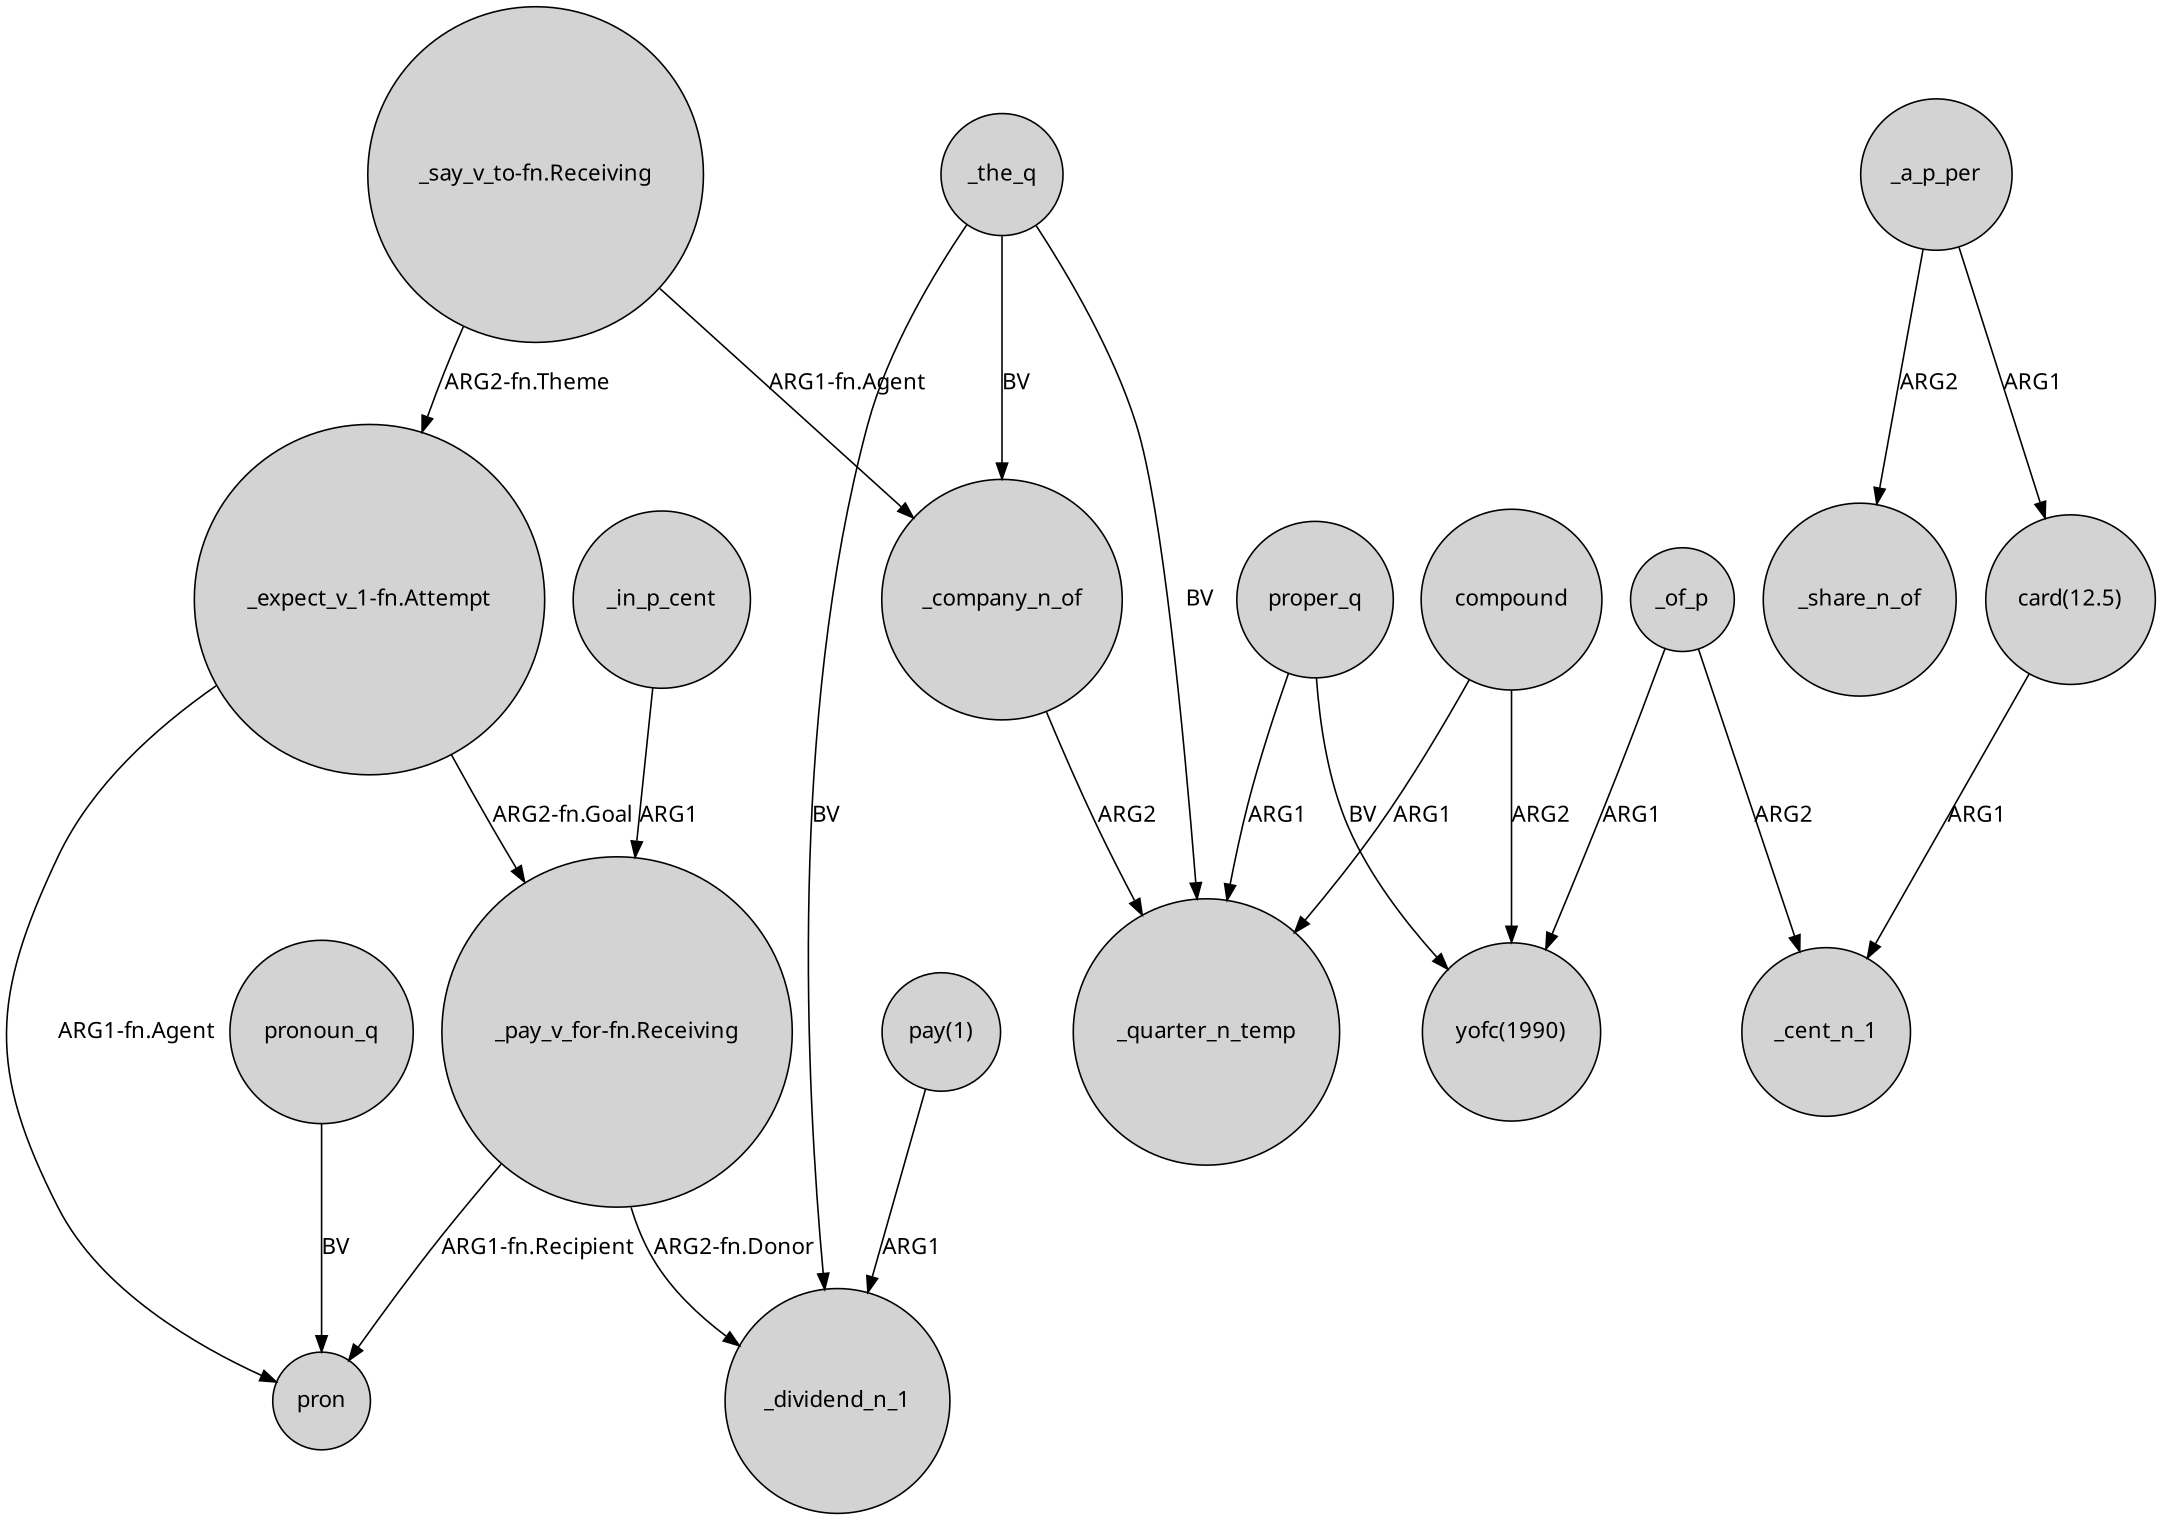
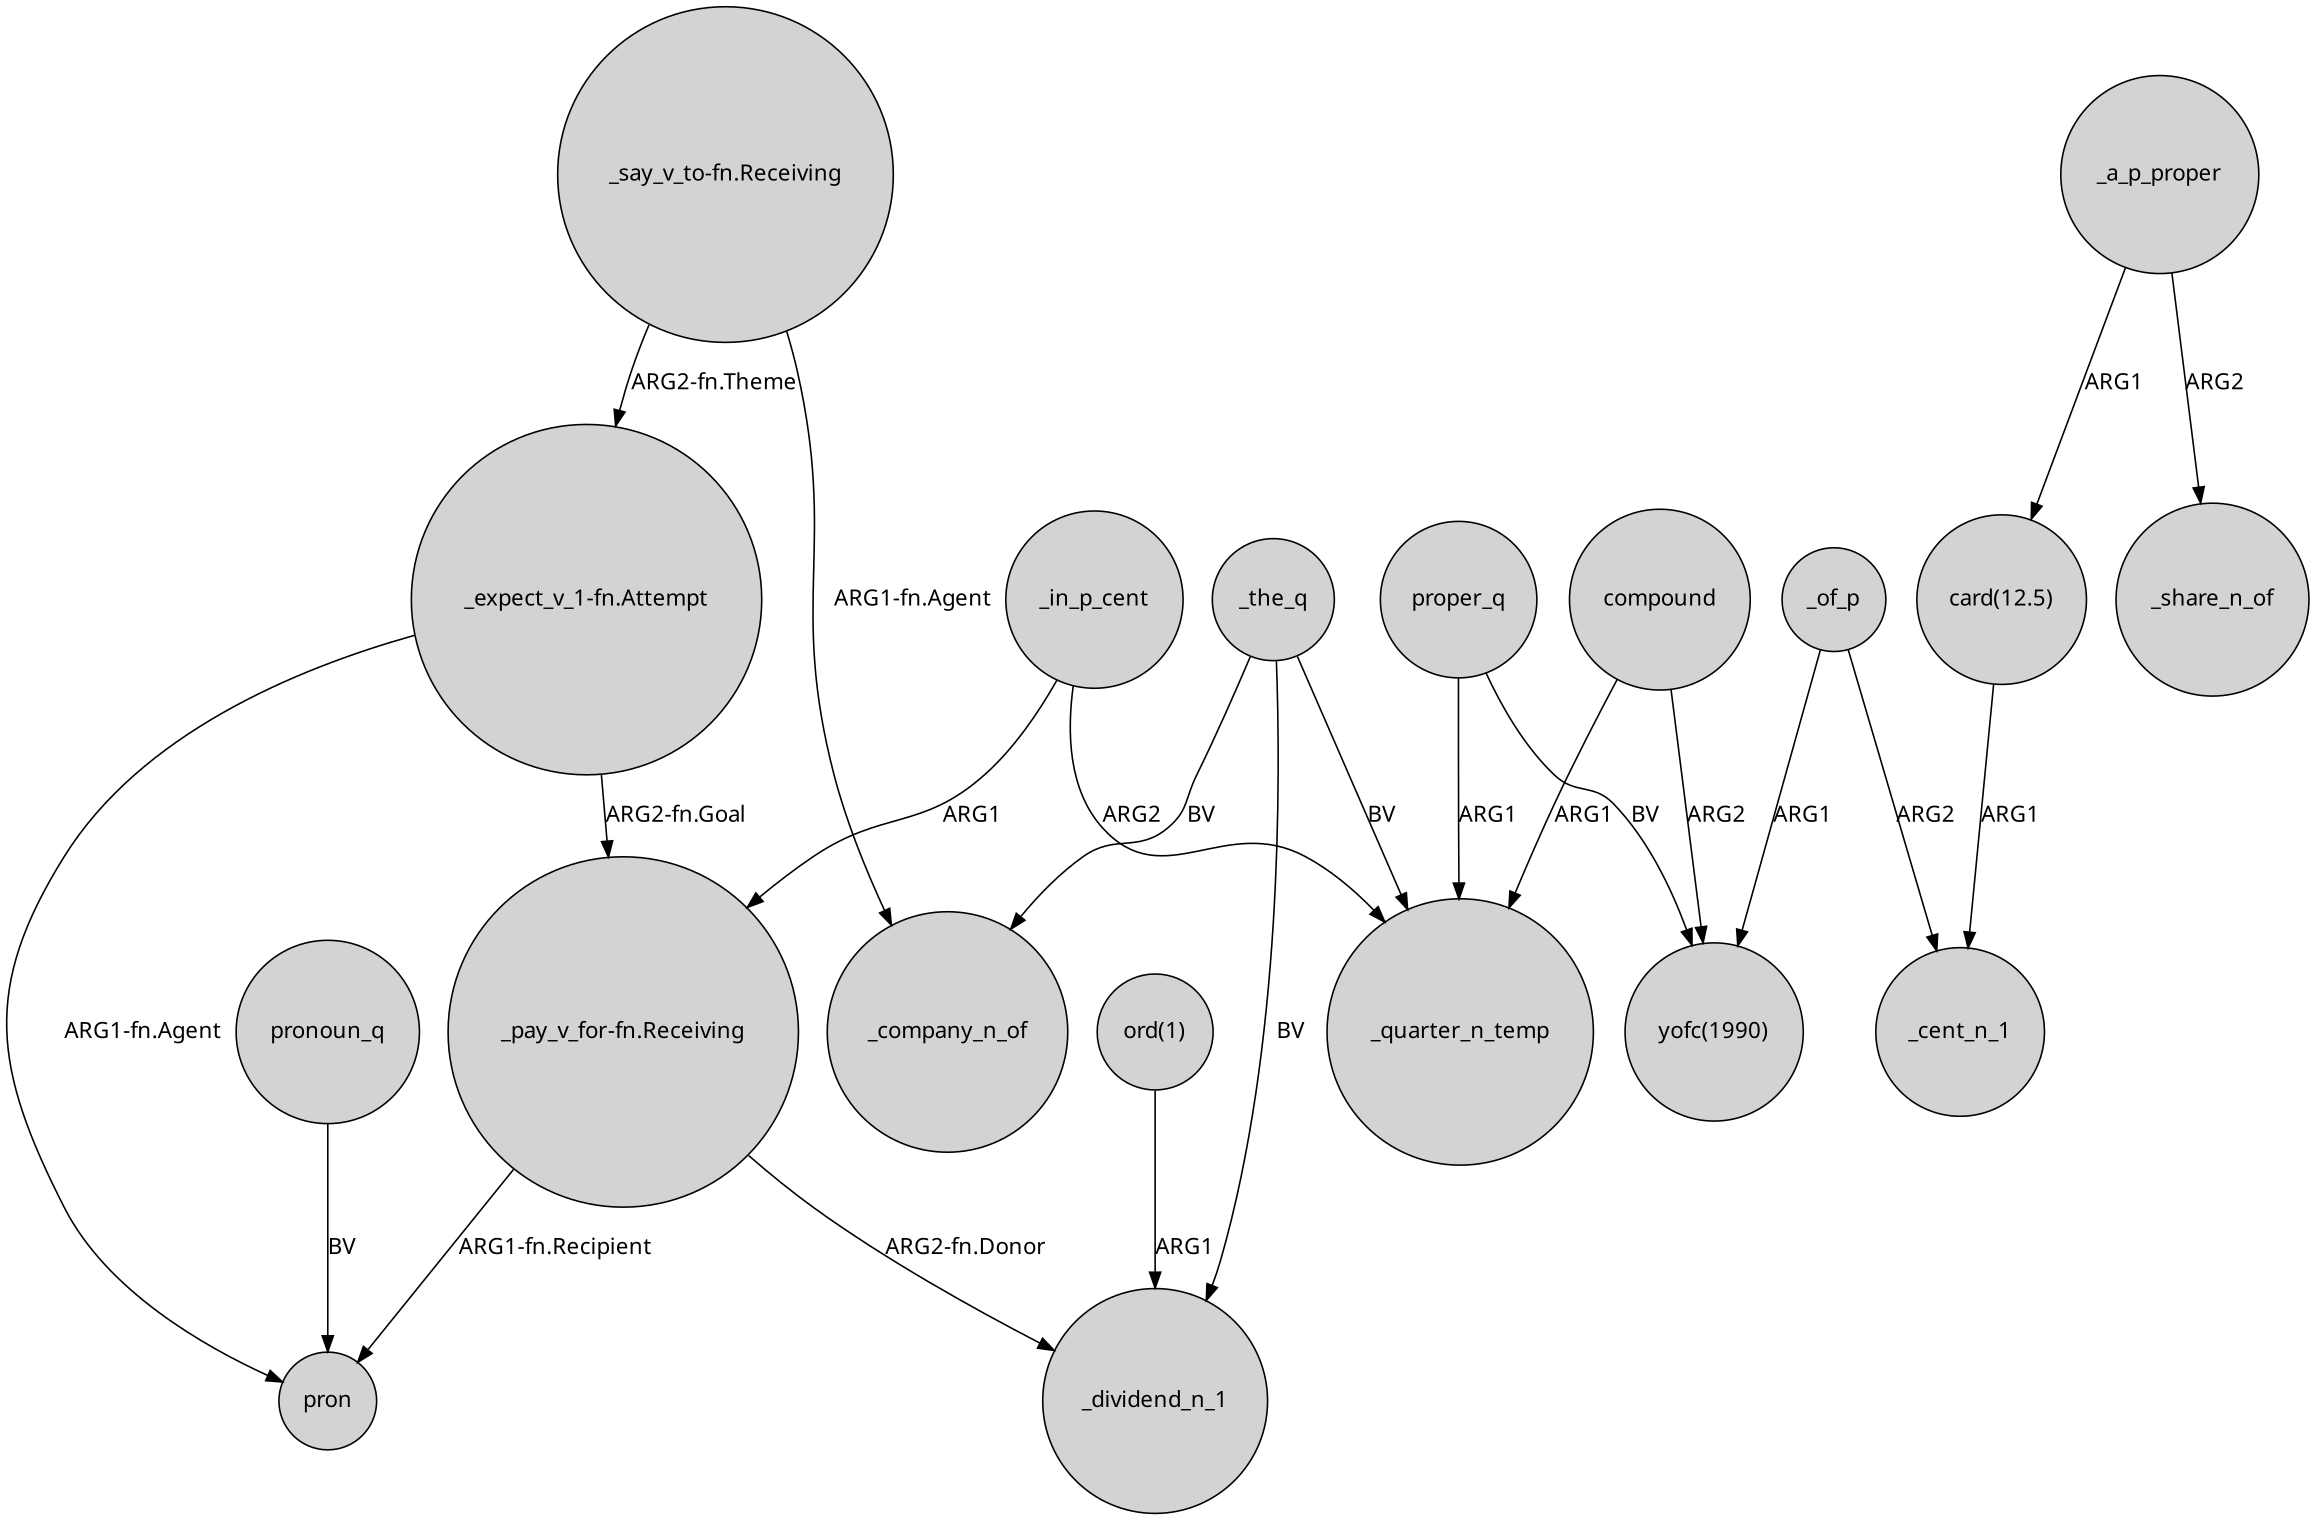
node "_a_p_per": label "_a_p_per" -> "_a_p_proper"
edge "_company_n_of" -> "_quarter_n_temp": now "_in_p_cent" -> "_quarter_n_temp"
node "pay(1)": label "pay(1)" -> "ord(1)"
